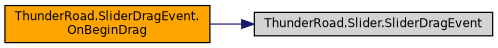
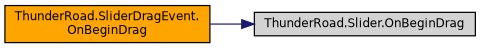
node "ThunderRoad.Slider.SliderDragEvent": label "ThunderRoad.Slider.SliderDragEvent" -> "ThunderRoad.Slider.OnBeginDrag"
